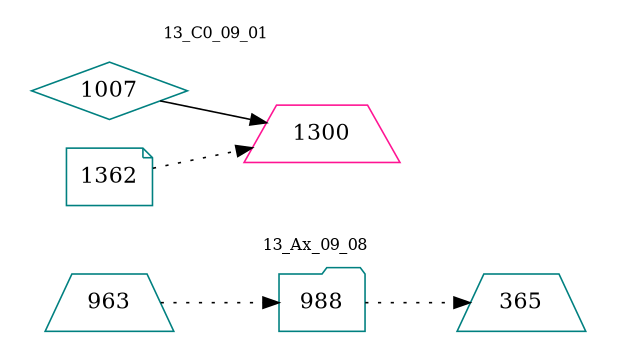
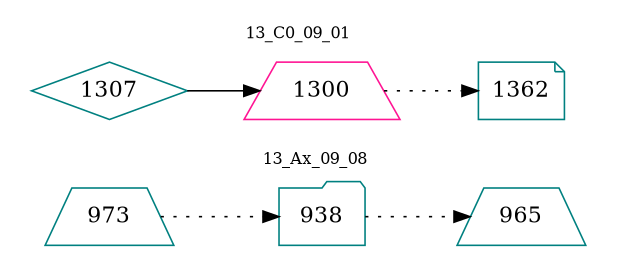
node "1007": label "1007" -> "1307"
edge "1362" -> "1300": reversed
node "963": label "963" -> "973"
node "988": label "988" -> "938"
node "365": label "365" -> "965"
